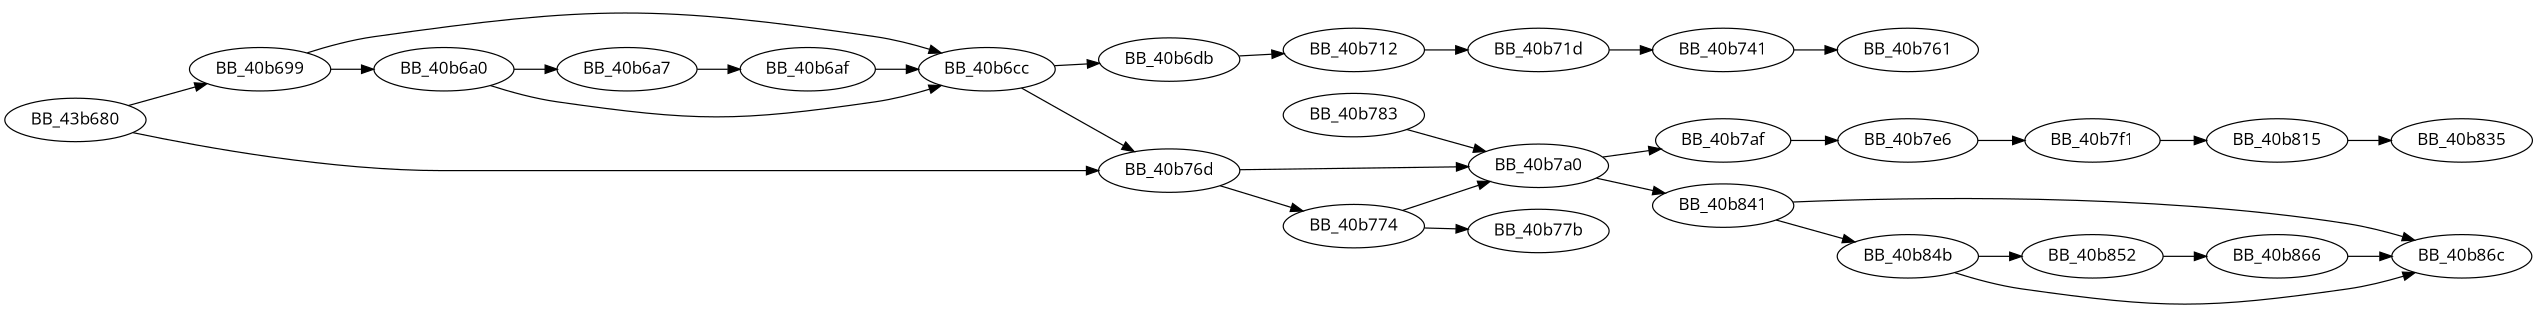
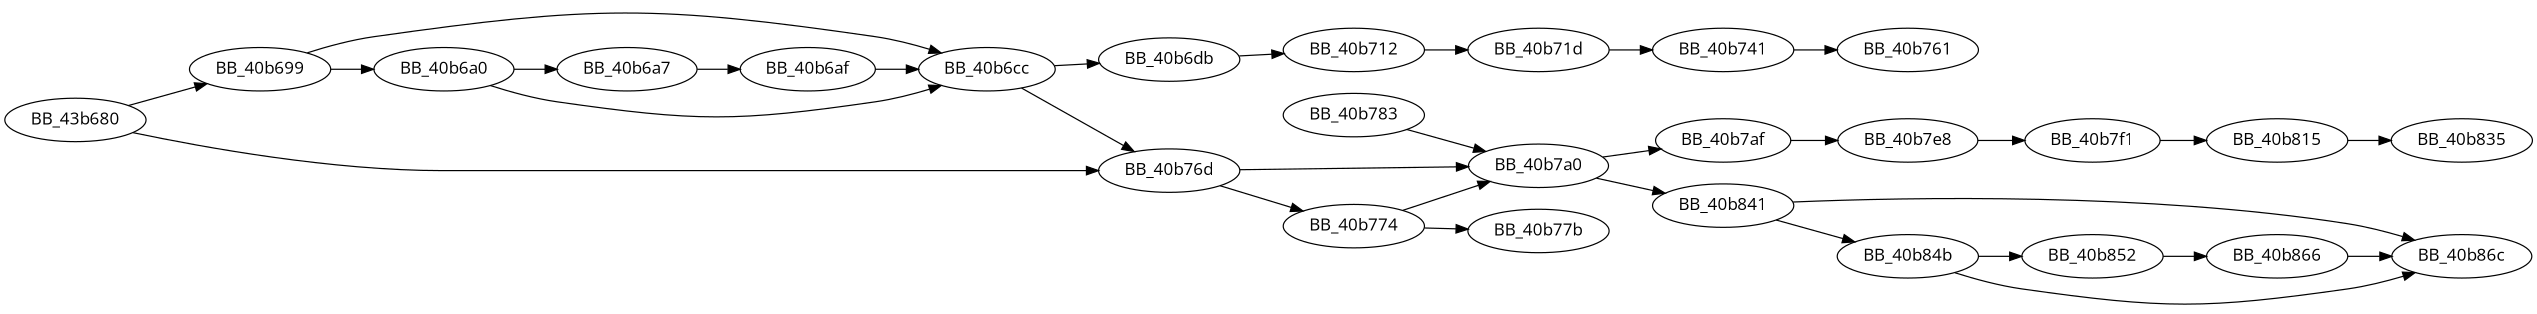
node "BB_40b7e6": label "BB_40b7e6" -> "BB_40b7e8"
